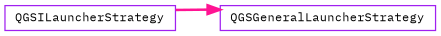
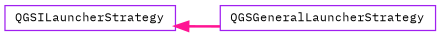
edge "QGSILauncherStrategy" -> "QGSGeneralLauncherStrategy": reversed
